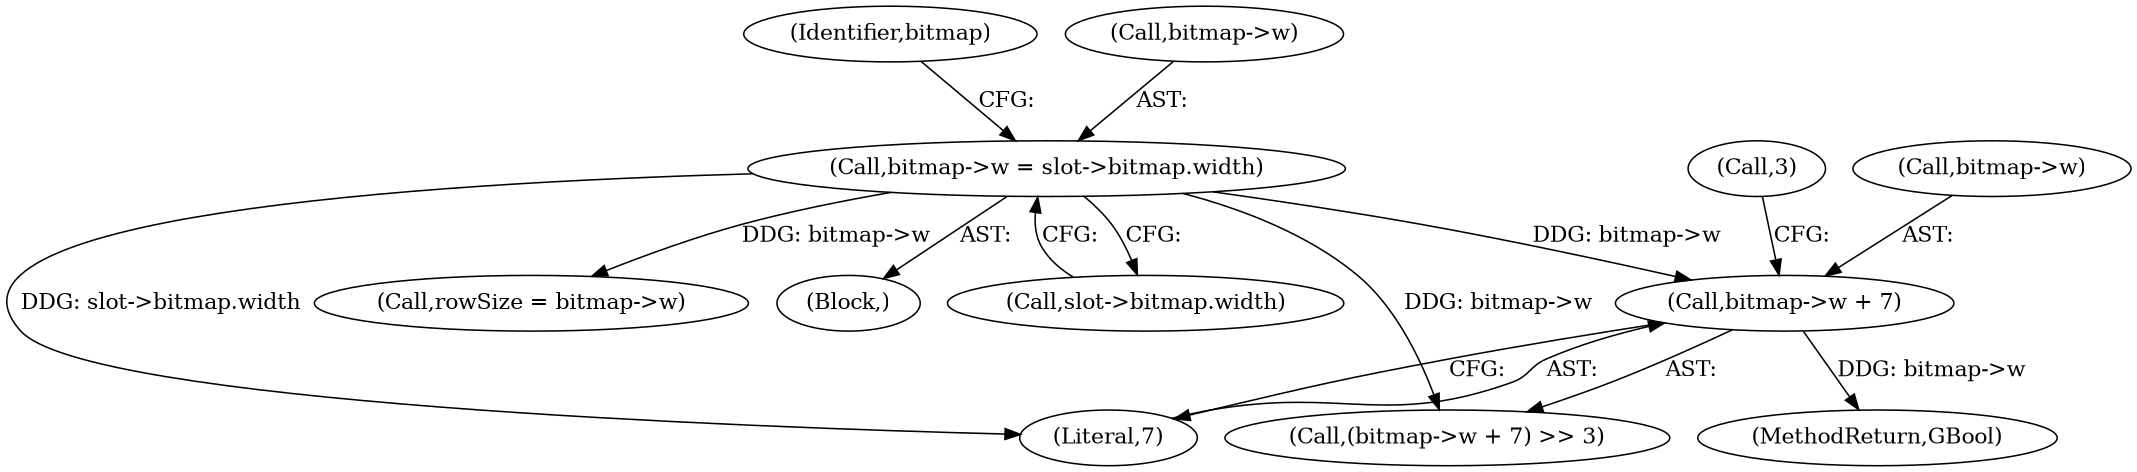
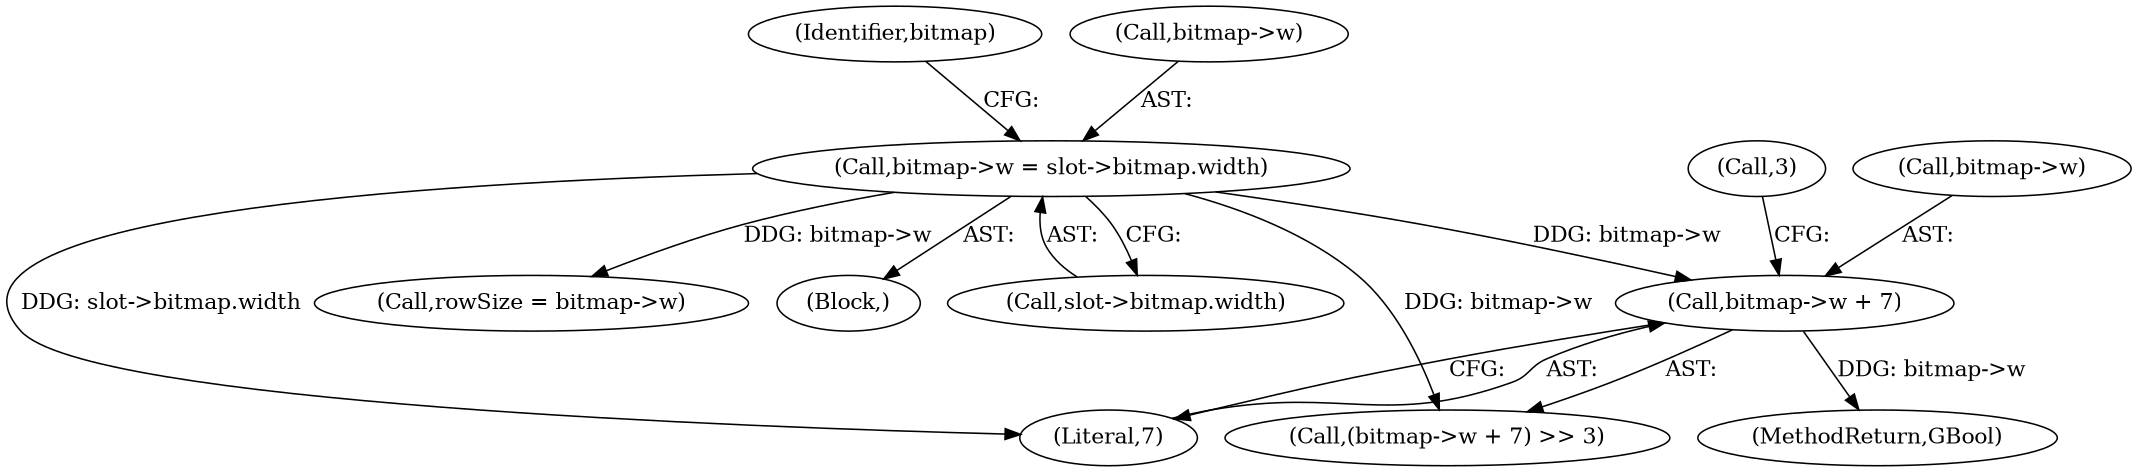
edge "(Call,slot->bitmap.width)" -> "(Call,bitmap->w = slot->bitmap.width)": label "CFG: " -> "AST: "
